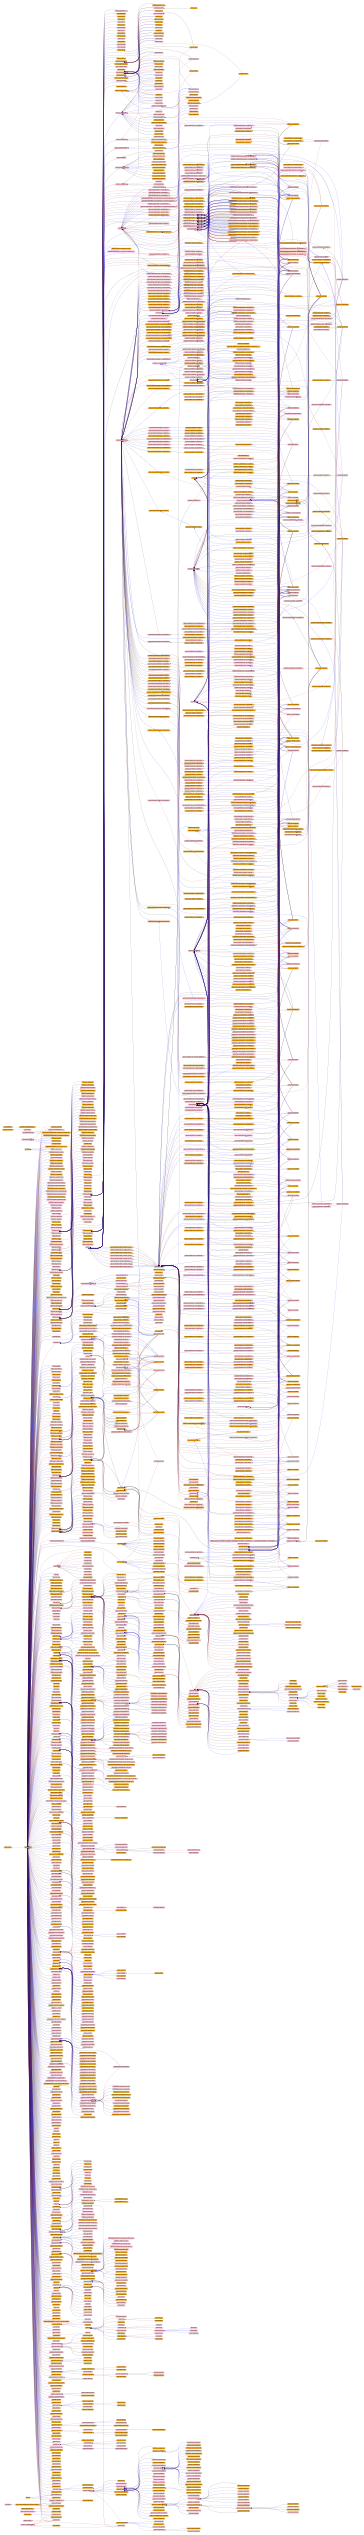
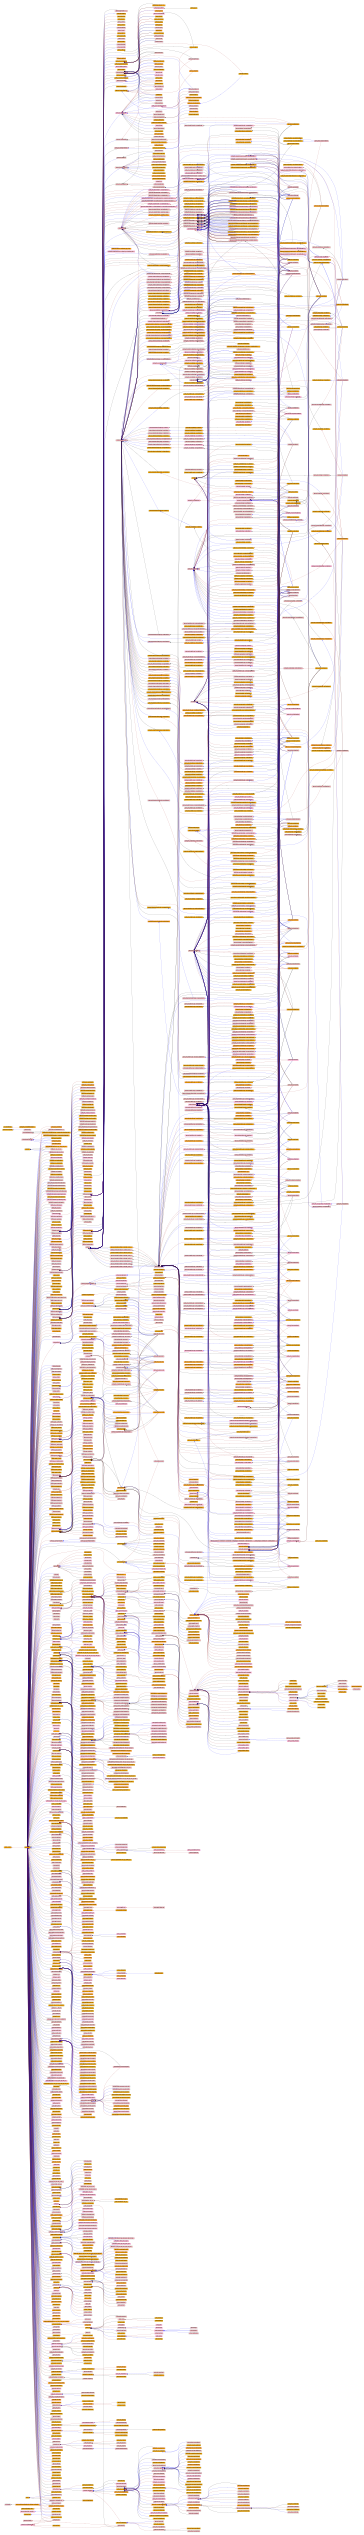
node "System::Web::SVGStylableImpl< SVGFlowTextElement >": removed
